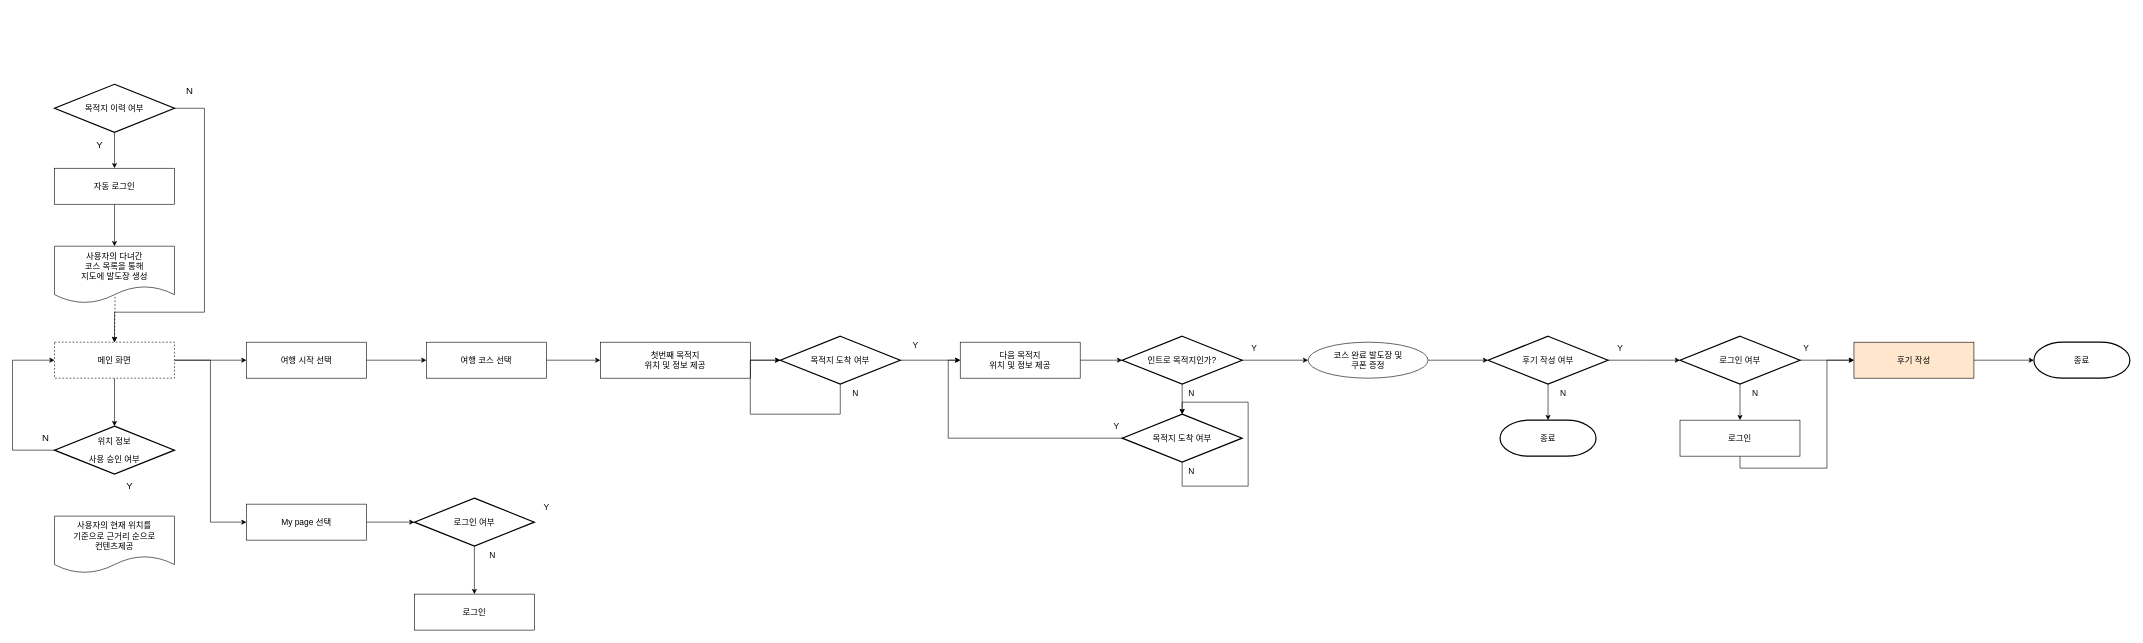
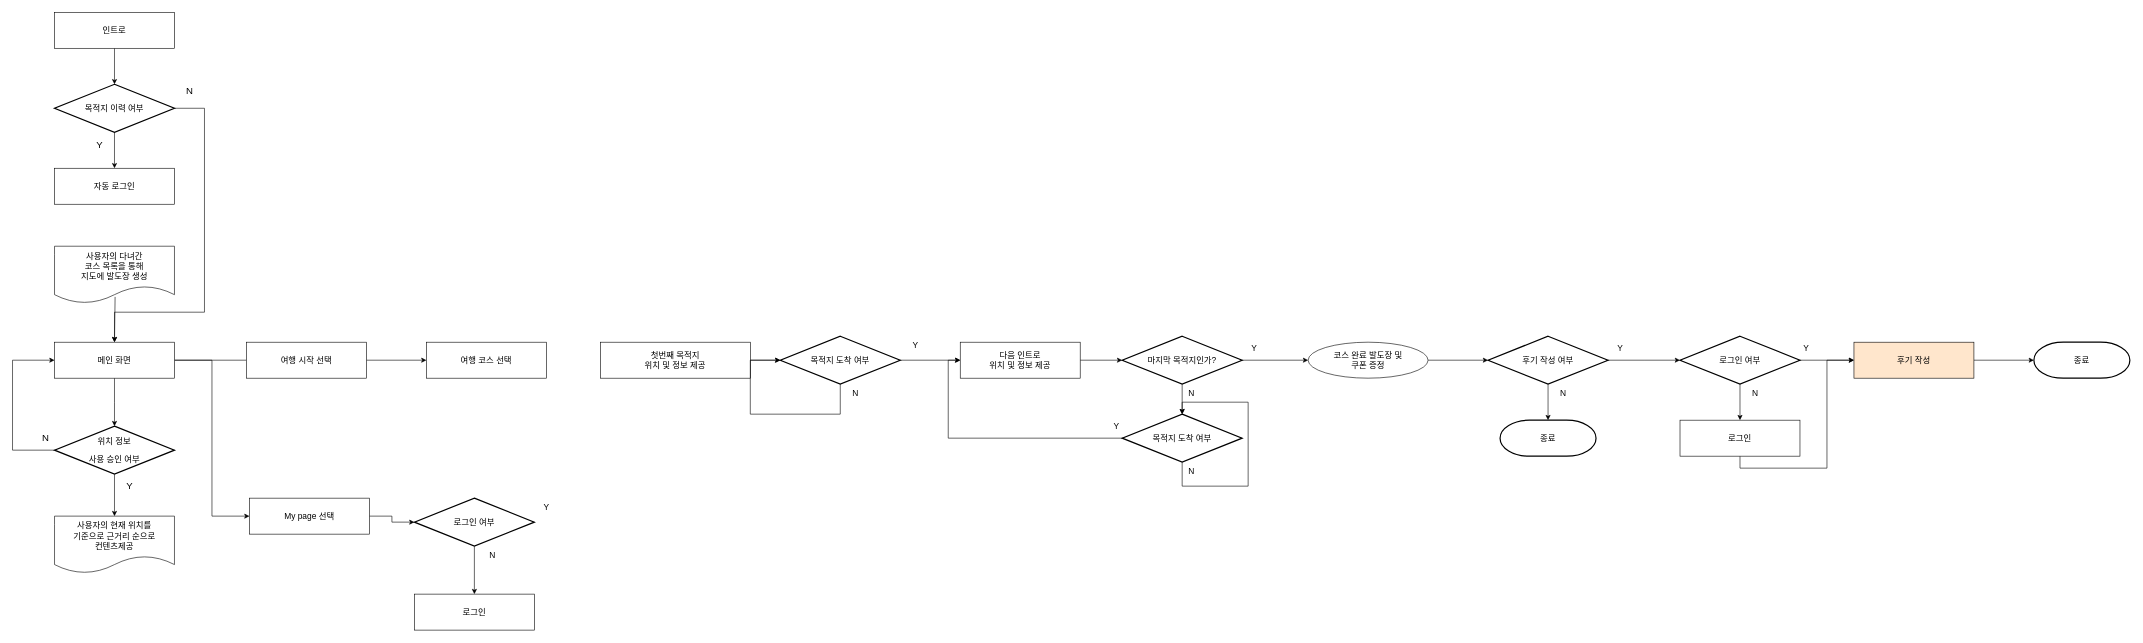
node "인트로": added
edge "인트로" -> "목적지 이력 여부": added
edge "자동 로그인" -> "사용자의 다녀간 코스 목록을 통해 지도에 발도장 생성": removed
edge "사용자의 다녀간 코스 목록을 통해 지도에 발도장 생성" -> "메인 화면": style dashed -> solid
node "메인 화면": style dashed -> solid
edge "메인 화면" -> "여행 시작 선택": arrowhead classic -> none
edge "여행 코스 선택" -> "첫번째 목적지 위치 및 정보 제공": removed
node "다음 목적지 위치 및 정보 제공": label "다음 목적지 위치 및 정보 제공" -> "다음 인트로 위치 및 정보 제공"
node "인트로 목적지인가?": label "인트로 목적지인가?" -> "마지막 목적지인가?"
edge "위치 정보 사용 승인 여부" -> "사용자의 현재 위치를 기준으로 근거리 순으로 컨텐츠제공": added
node "My page 선택": moved (306, 522) -> (309, 516)
